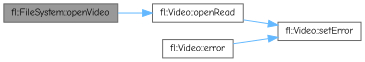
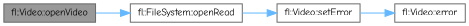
node "fl::FileSystem::openVideo": label "fl::FileSystem::openVideo" -> "fl::Video::openVideo"
node "fl::Video::openRead": label "fl::Video::openRead" -> "fl::FileSystem::openRead"
edge "fl::Video::error" -> "fl::Video::setError": reversed
